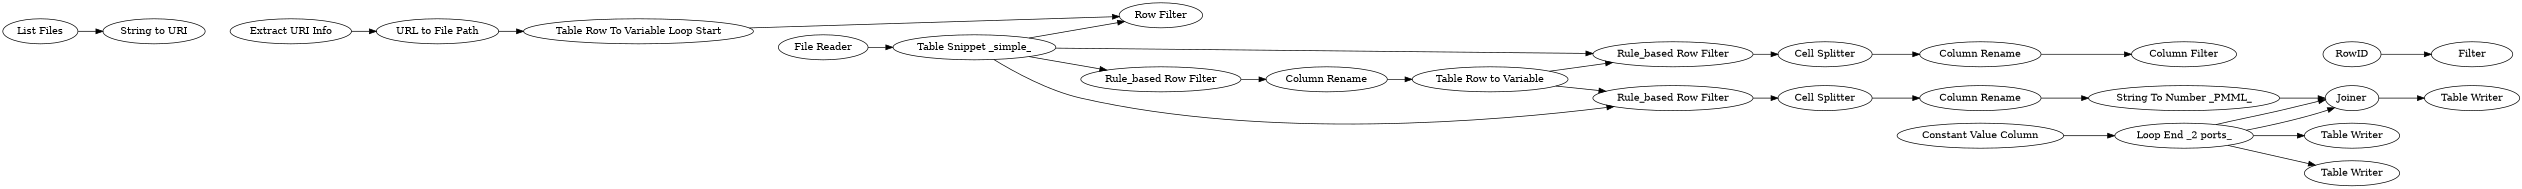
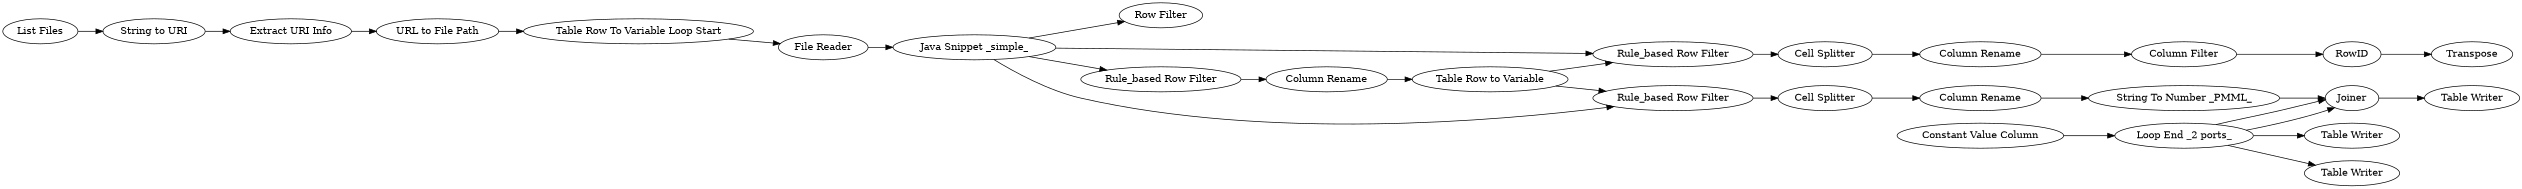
edge "Table Row To Variable Loop Start" -> "Row Filter": now "Table Row To Variable Loop Start" -> "File Reader"
edge "String to URI" -> "Extract URI Info": added
node "Table Snippet _simple_": label "Table Snippet _simple_" -> "Java Snippet _simple_"
edge "Column Filter" -> "RowID": added
node "Filter": label "Filter" -> "Transpose"
